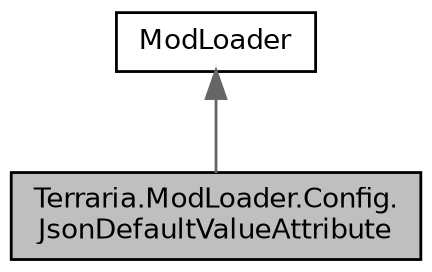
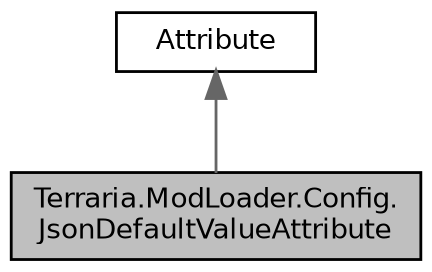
node "ModLoader": label "ModLoader" -> "Attribute"
